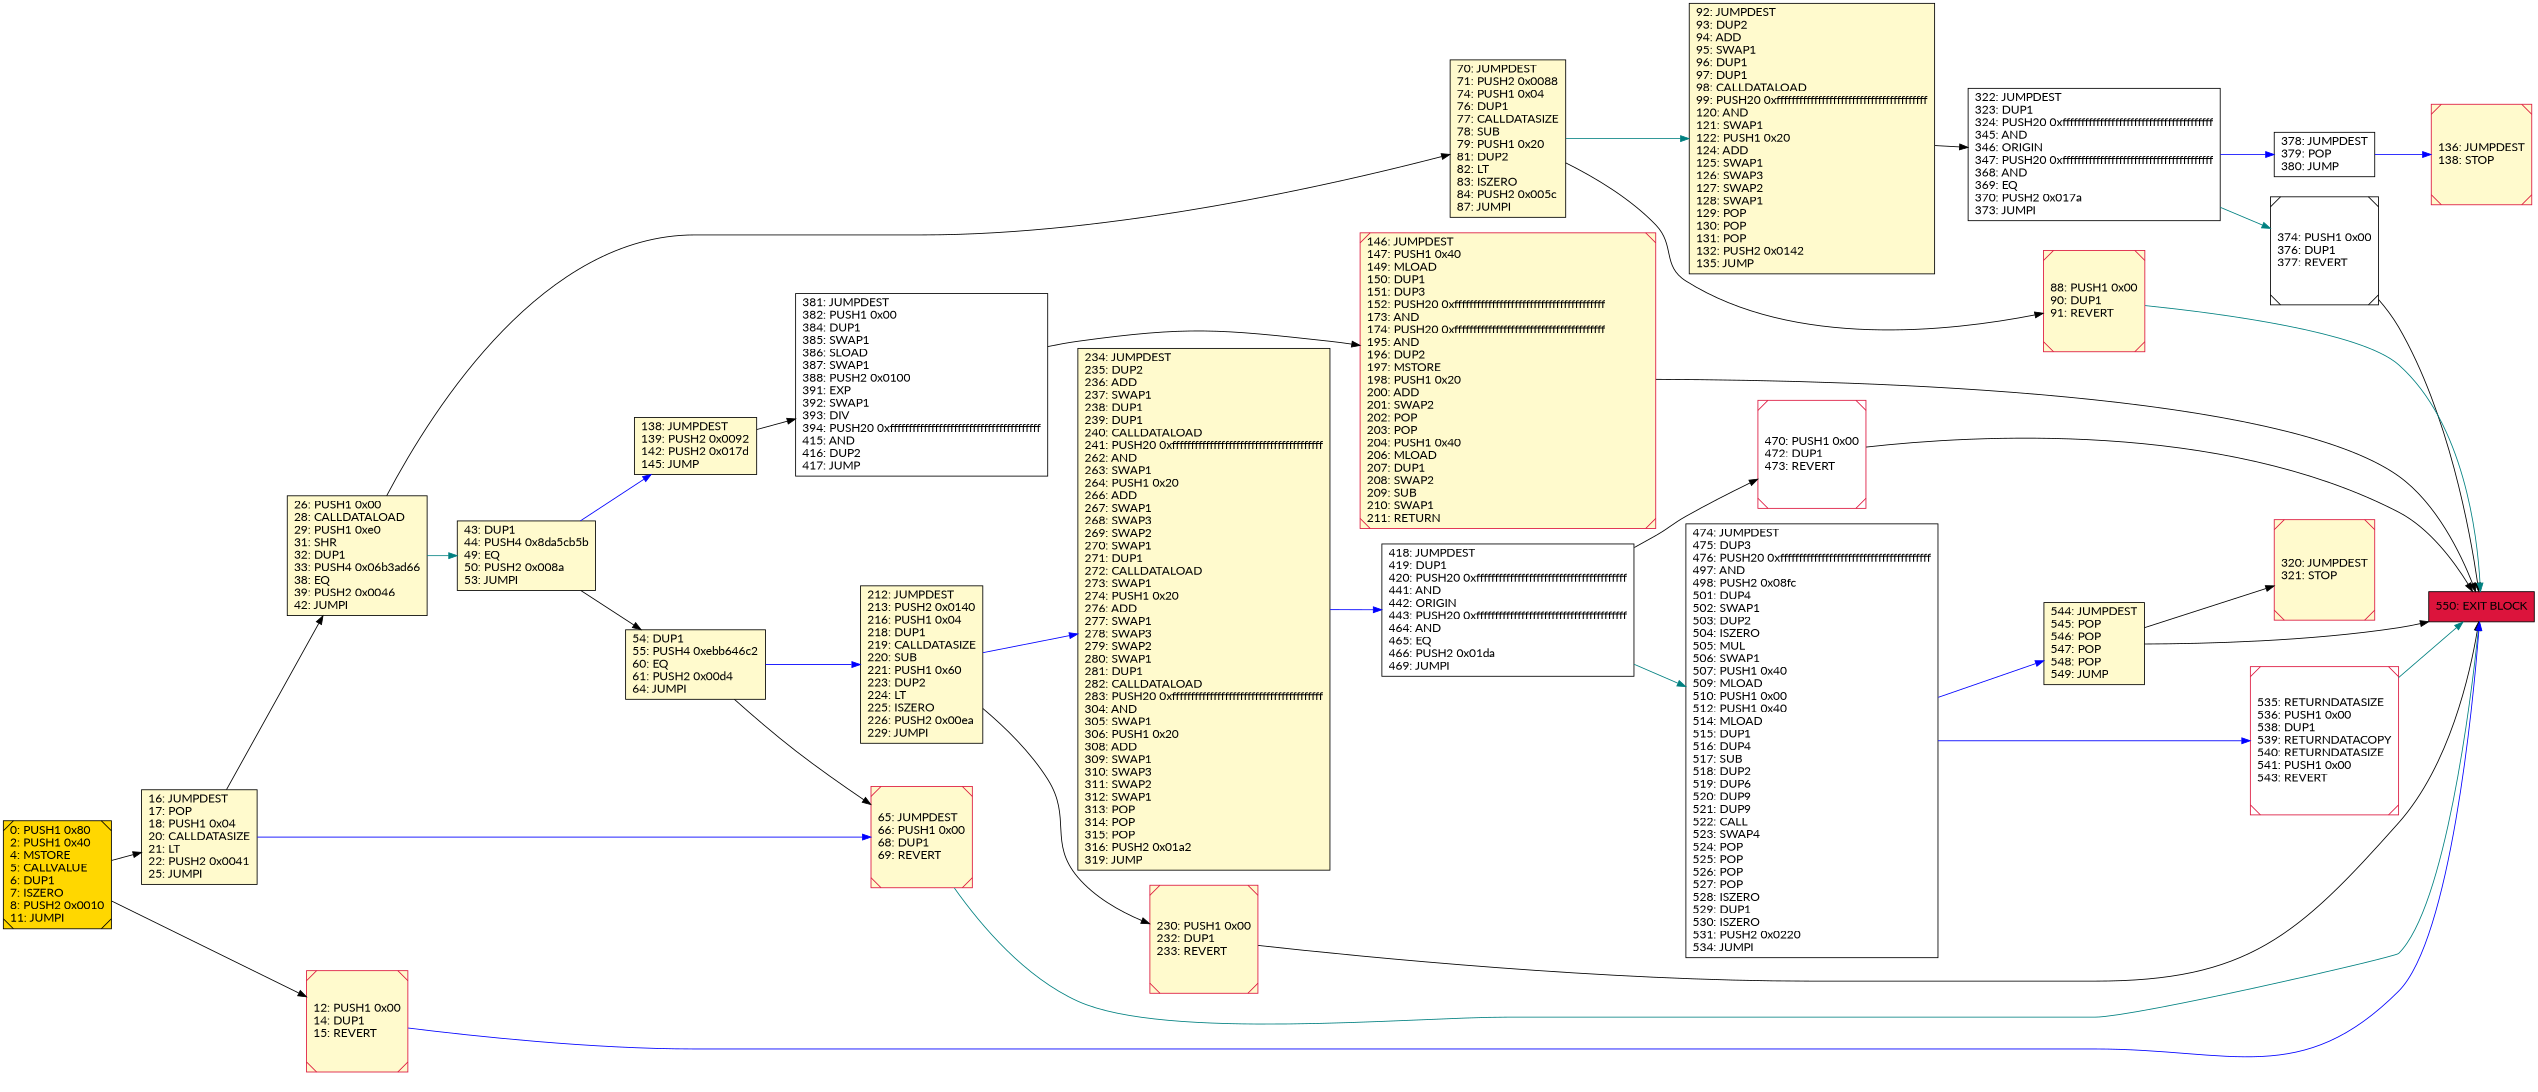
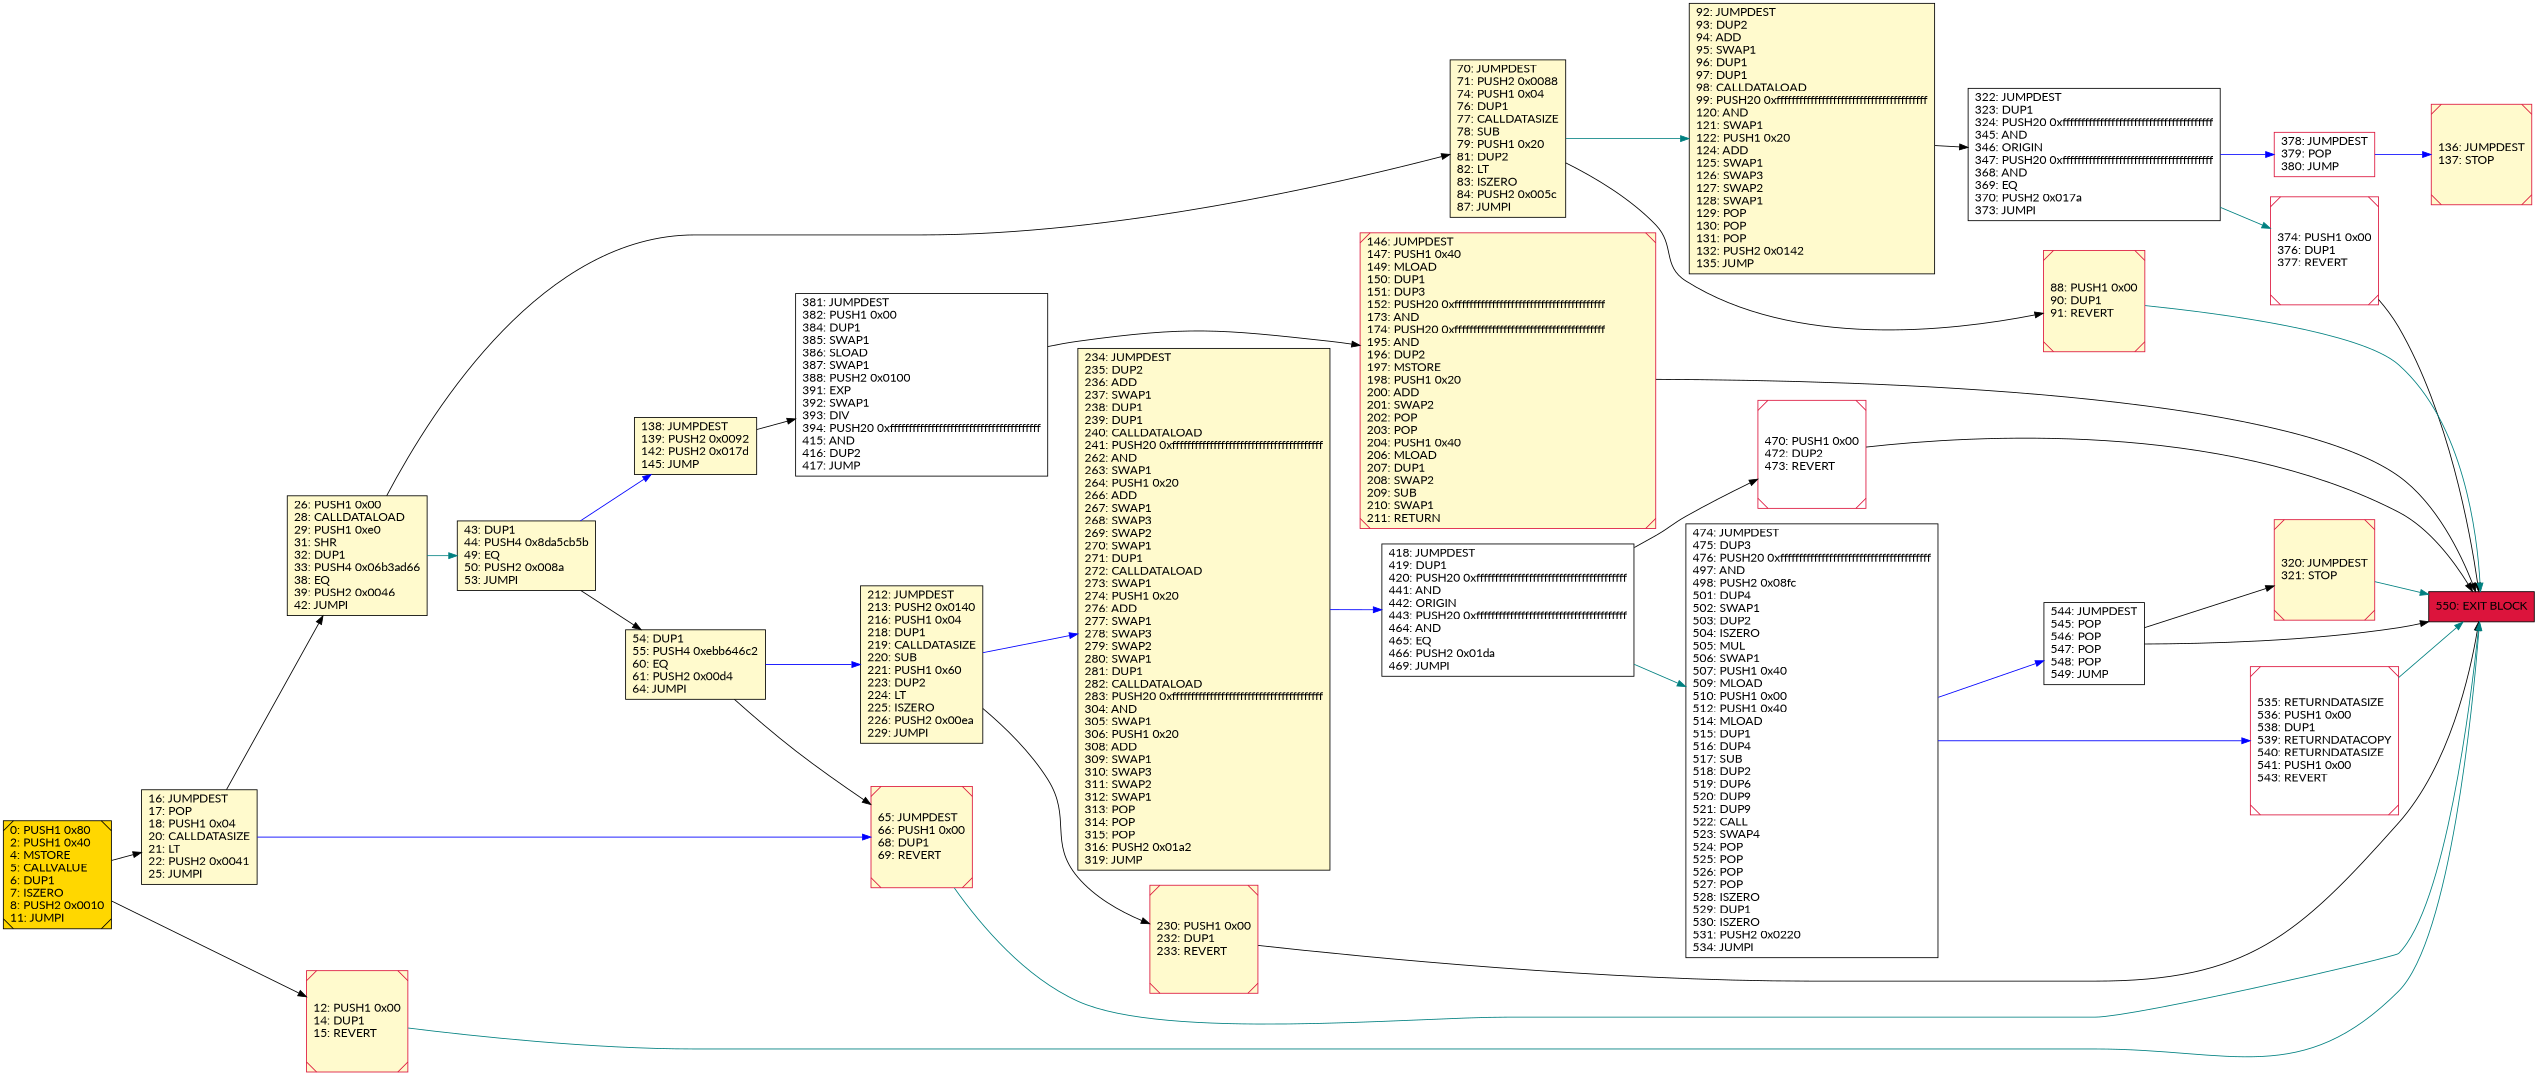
node "378: JUMPDEST 379: POP 380: JUMP": color black -> crimson
node "136: JUMPDEST 138: STOP": label "136: JUMPDEST 138: STOP" -> "136: JUMPDEST 137: STOP"
node "374: PUSH1 0x00 376: DUP1 377: REVERT": color black -> crimson
node "470: PUSH1 0x00 472: DUP1 473: REVERT": label "470: PUSH1 0x00 472: DUP1 473: REVERT" -> "470: PUSH1 0x00 472: DUP2 473: REVERT"
edge "320: JUMPDEST 321: STOP" -> "550: EXIT BLOCK": added
node "544: JUMPDEST 545: POP 546: POP 547: POP 548: POP 549: JUMP": fillcolor lemonchiffon -> white
edge "12: PUSH1 0x00 14: DUP1 15: REVERT" -> "550: EXIT BLOCK": color blue -> teal
